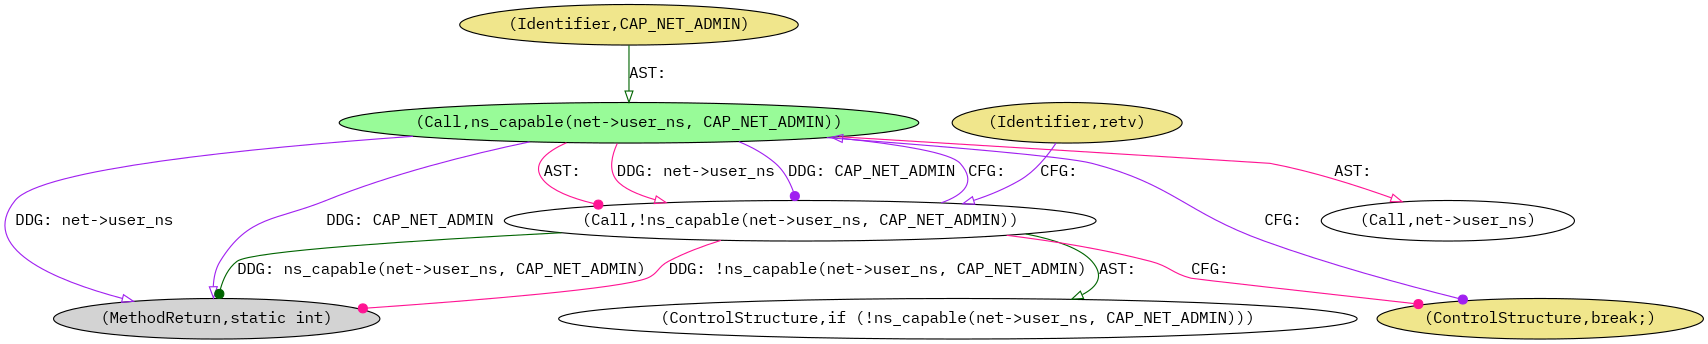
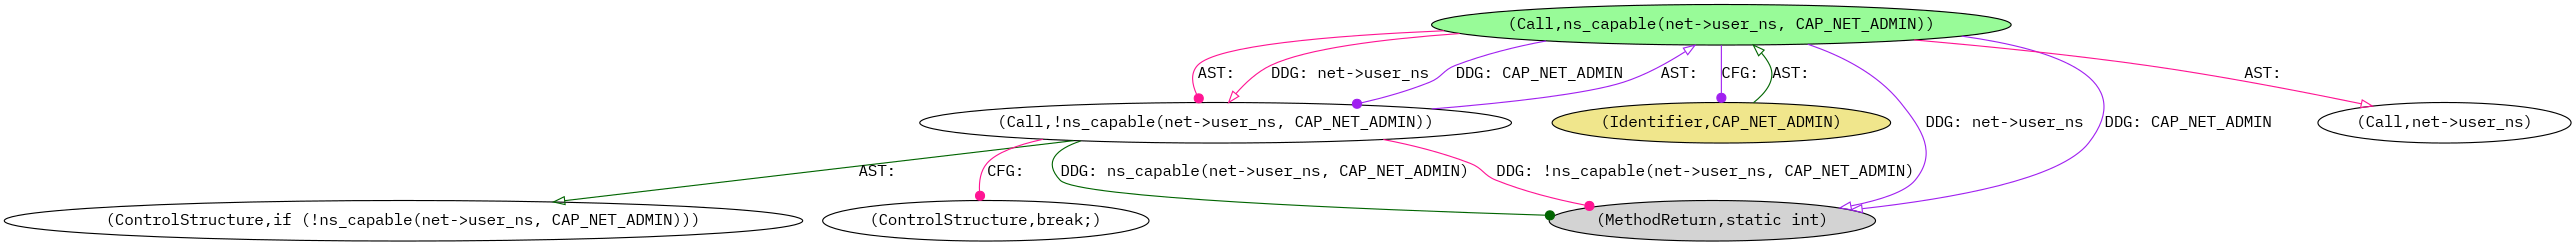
node "(Identifier,retv)": removed
edge "(Call,!ns_capable(net->user_ns, CAP_NET_ADMIN))" -> "(Call,ns_capable(net->user_ns, CAP_NET_ADMIN))": label "CFG: " -> "AST: "
edge "(Call,ns_capable(net->user_ns, CAP_NET_ADMIN))" -> "(ControlStructure,break;)": now "(Call,ns_capable(net->user_ns, CAP_NET_ADMIN))" -> "(Identifier,CAP_NET_ADMIN)"
node "(ControlStructure,break;)": fillcolor khaki -> white
